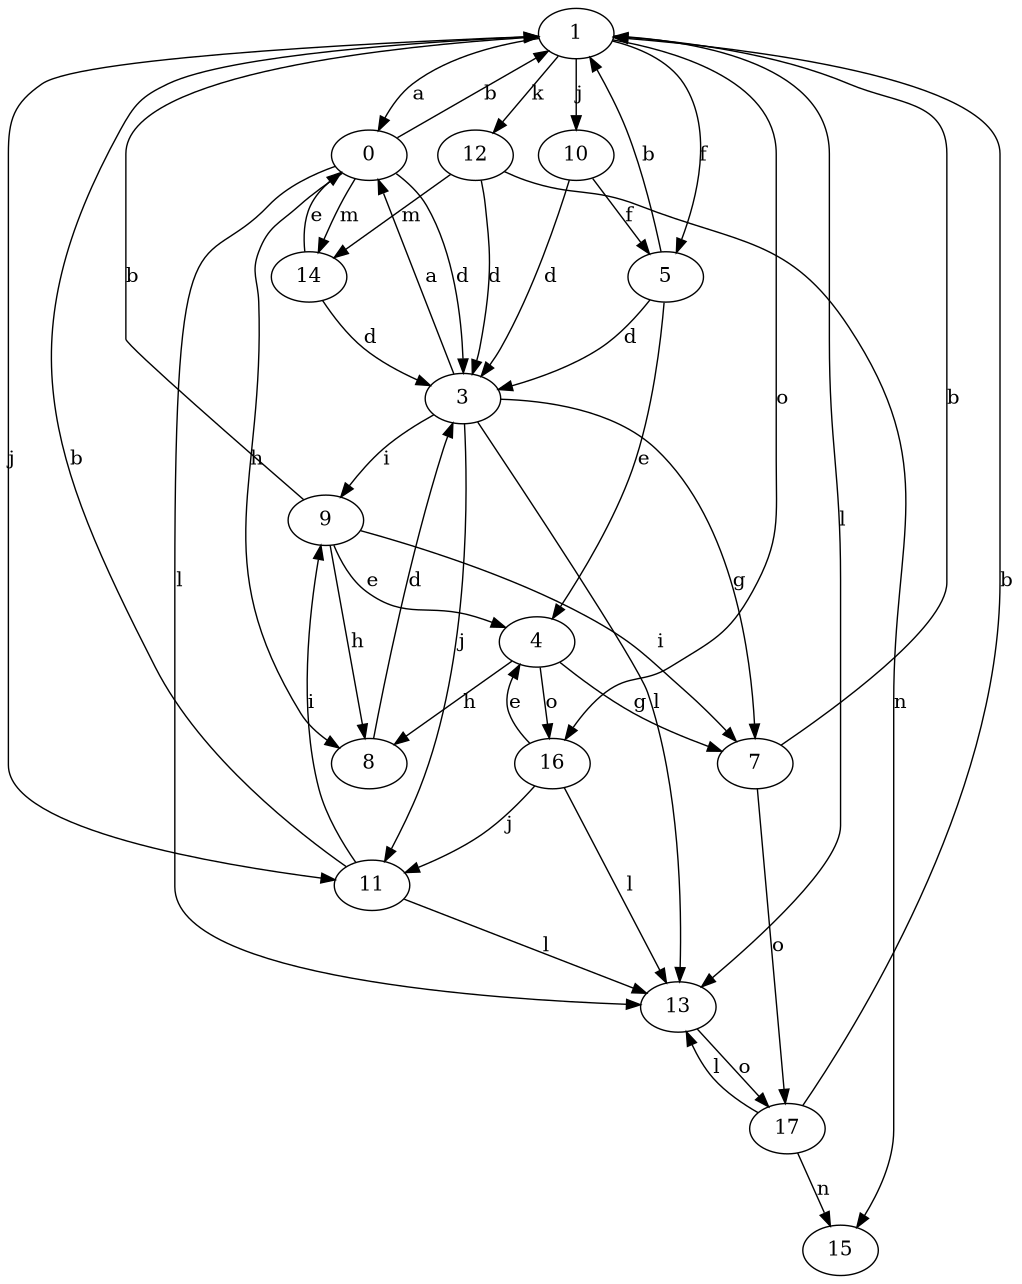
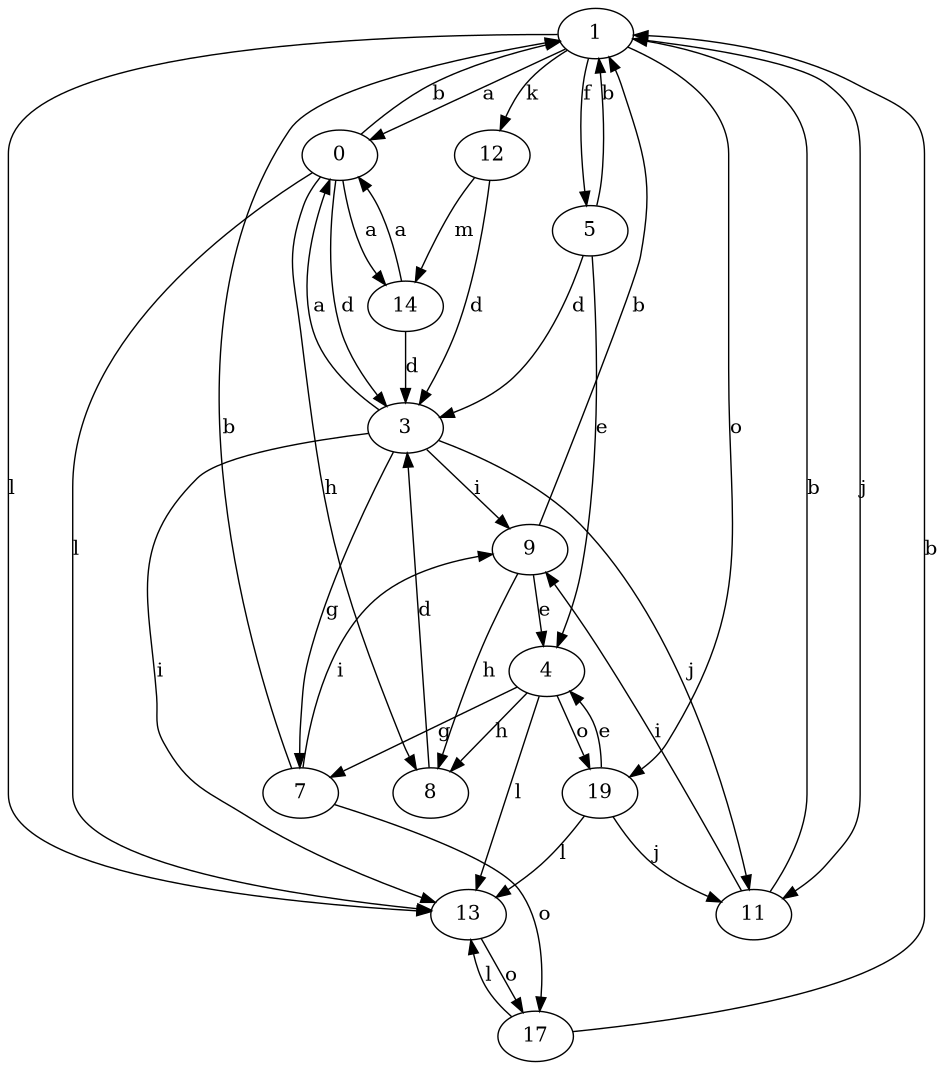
node "10": removed
edge "14" -> "0": label "e" -> "a"
edge "0" -> "14": label "m" -> "a"
edge "9" -> "7": reversed
edge "3" -> "13": label "l" -> "i"
node "16": label "16" -> "19"
edge "11" -> "13": now "4" -> "13"
node "15": removed
